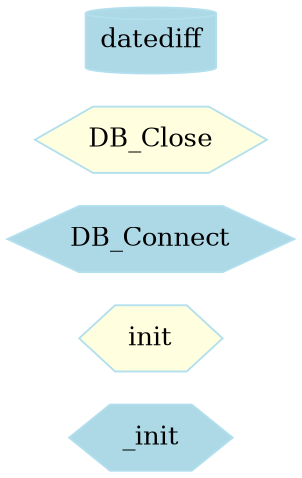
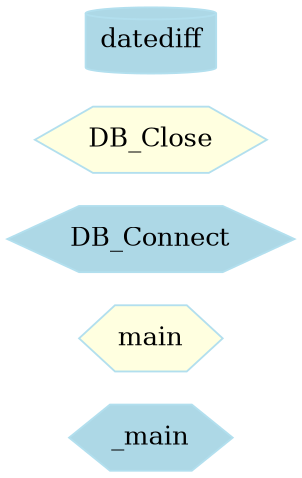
node "init": label "init" -> "main"
node "_init": label "_init" -> "_main"
